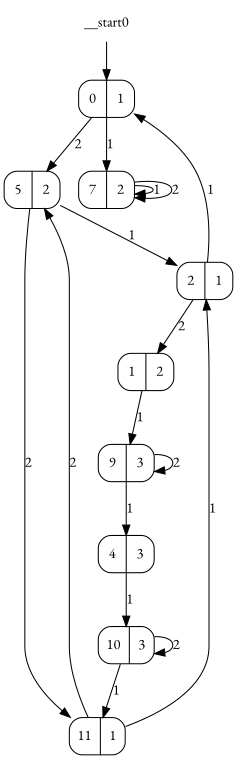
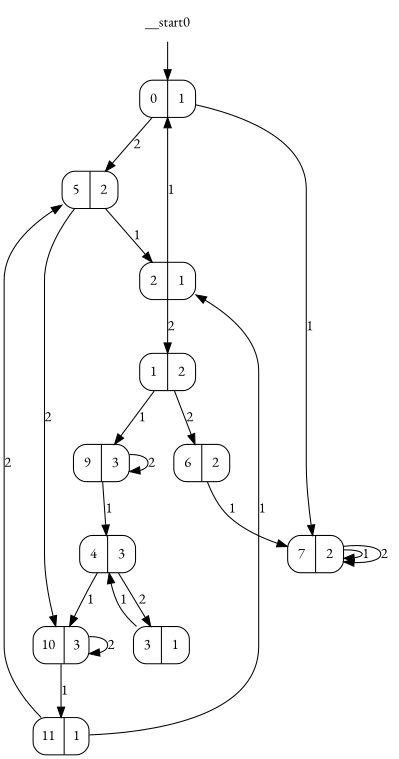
node "6": added
edge "5" -> "11": now "5" -> "10"
node "3": added
